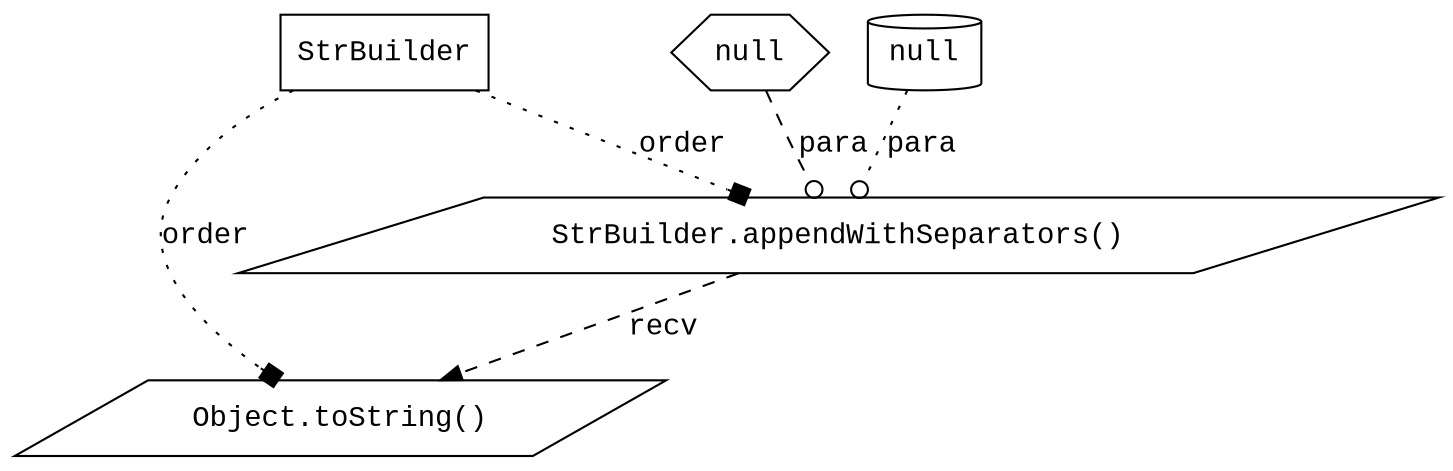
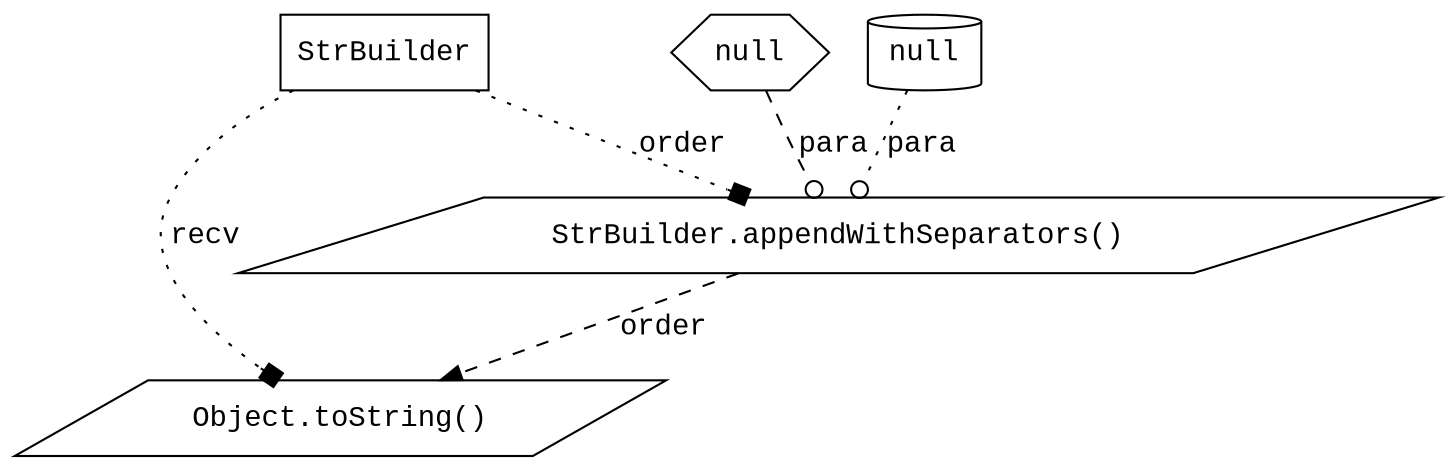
edge "StrBuilder" -> "Object.toString()": label "order" -> "recv"
edge "StrBuilder.appendWithSeparators()" -> "Object.toString()": label "recv" -> "order"
